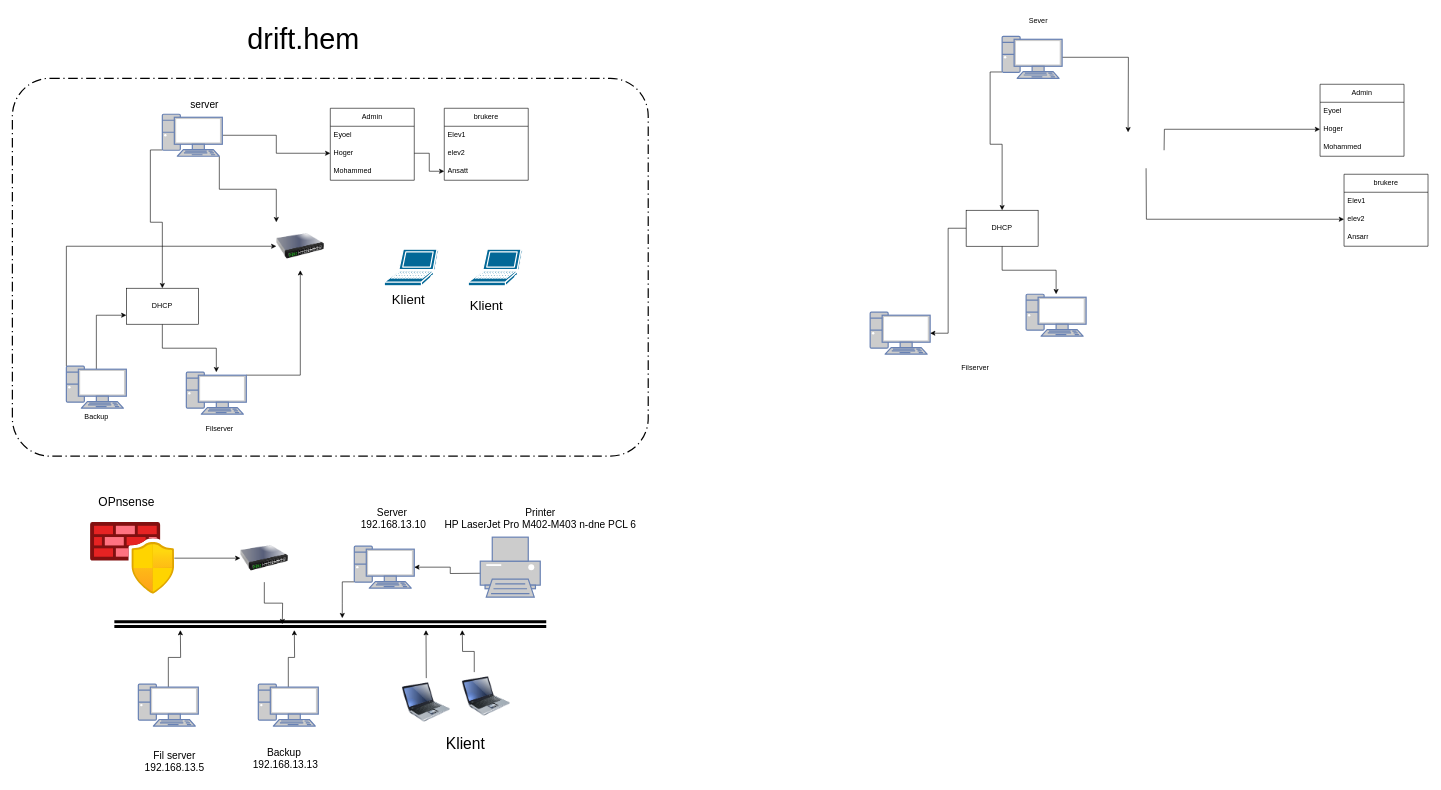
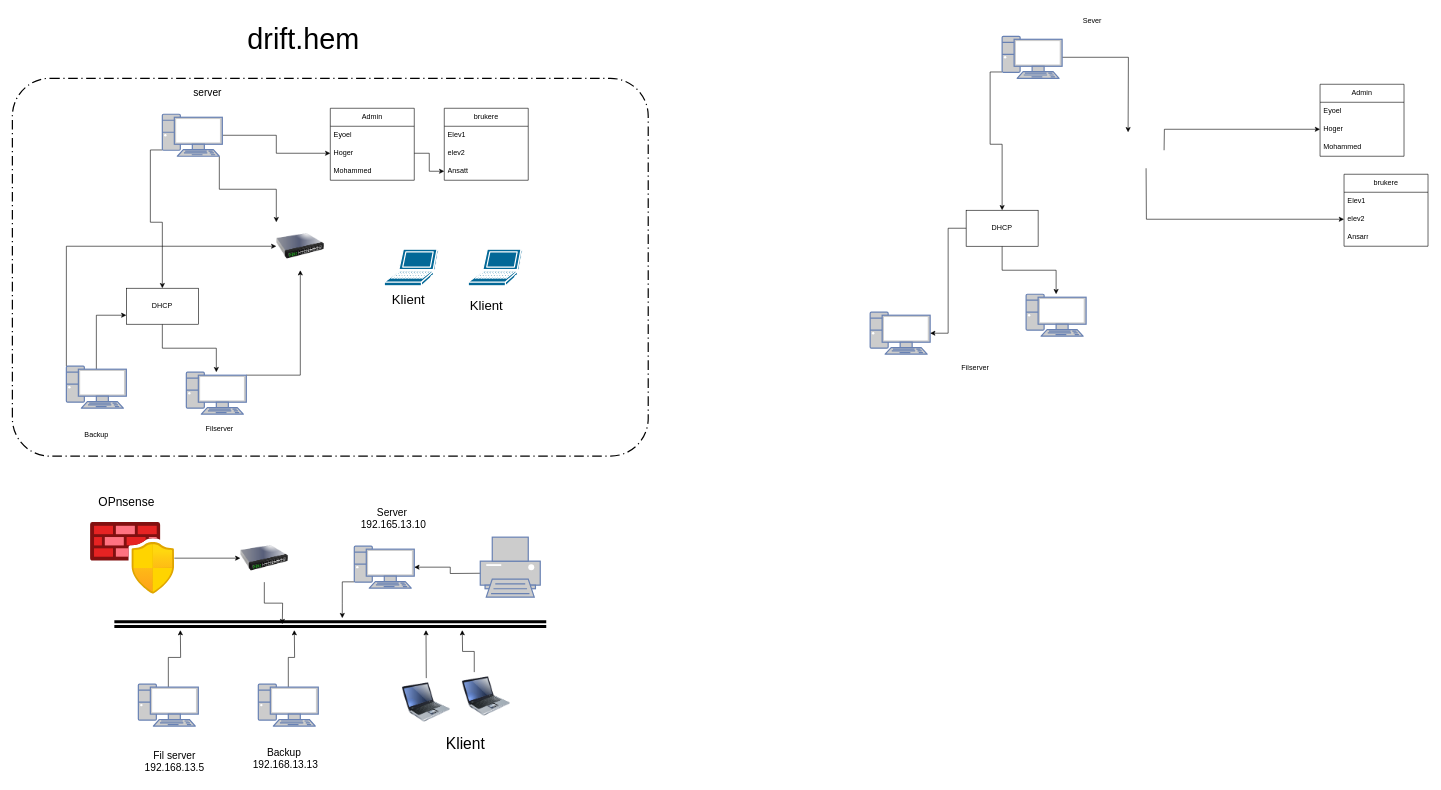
node "Sever": moved (1038, 21) -> (1092, 21)
node "server": moved (204, 105) -> (207, 93)
node "Backup": moved (96, 417) -> (96, 435)
node "Server 192.168.13.10": label "Server 192.168.13.10" -> "Server 192.165.13.10"
node "Printer HP LaserJet Pro M402-M403 n-dne PCL 6": removed
